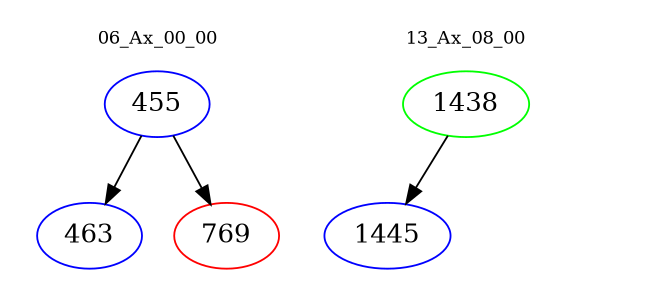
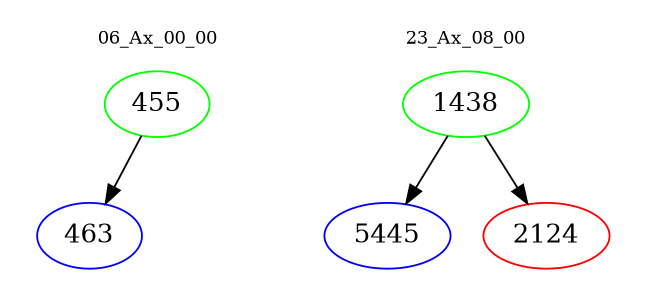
cluster "13_Ax_08_00": label "13_Ax_08_00" -> "23_Ax_08_00"
node "455": color blue -> green
node "769": removed
node "1445": label "1445" -> "5445"
node "2124": added
